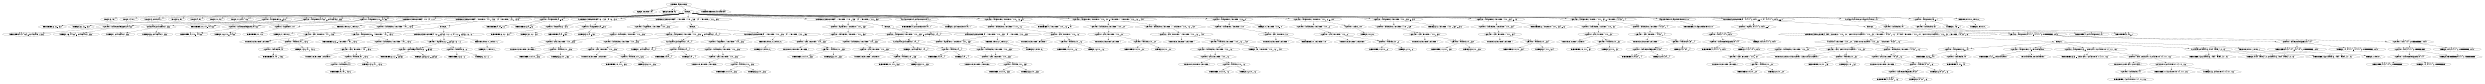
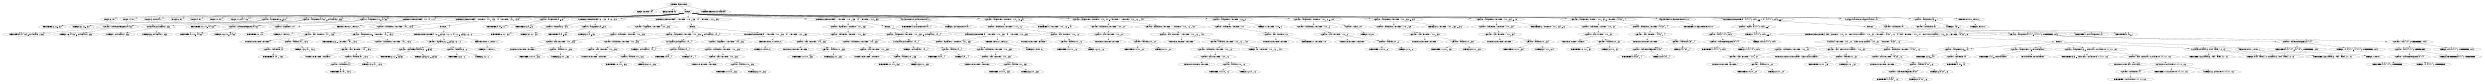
node "(LITERAL,0,(a1[147] & 0x40) == 0)": added
